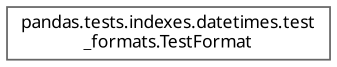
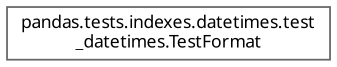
node "pandas.tests.indexes.datetimes.test _formats.TestFormat": label "pandas.tests.indexes.datetimes.test _formats.TestFormat" -> "pandas.tests.indexes.datetimes.test _datetimes.TestFormat"
